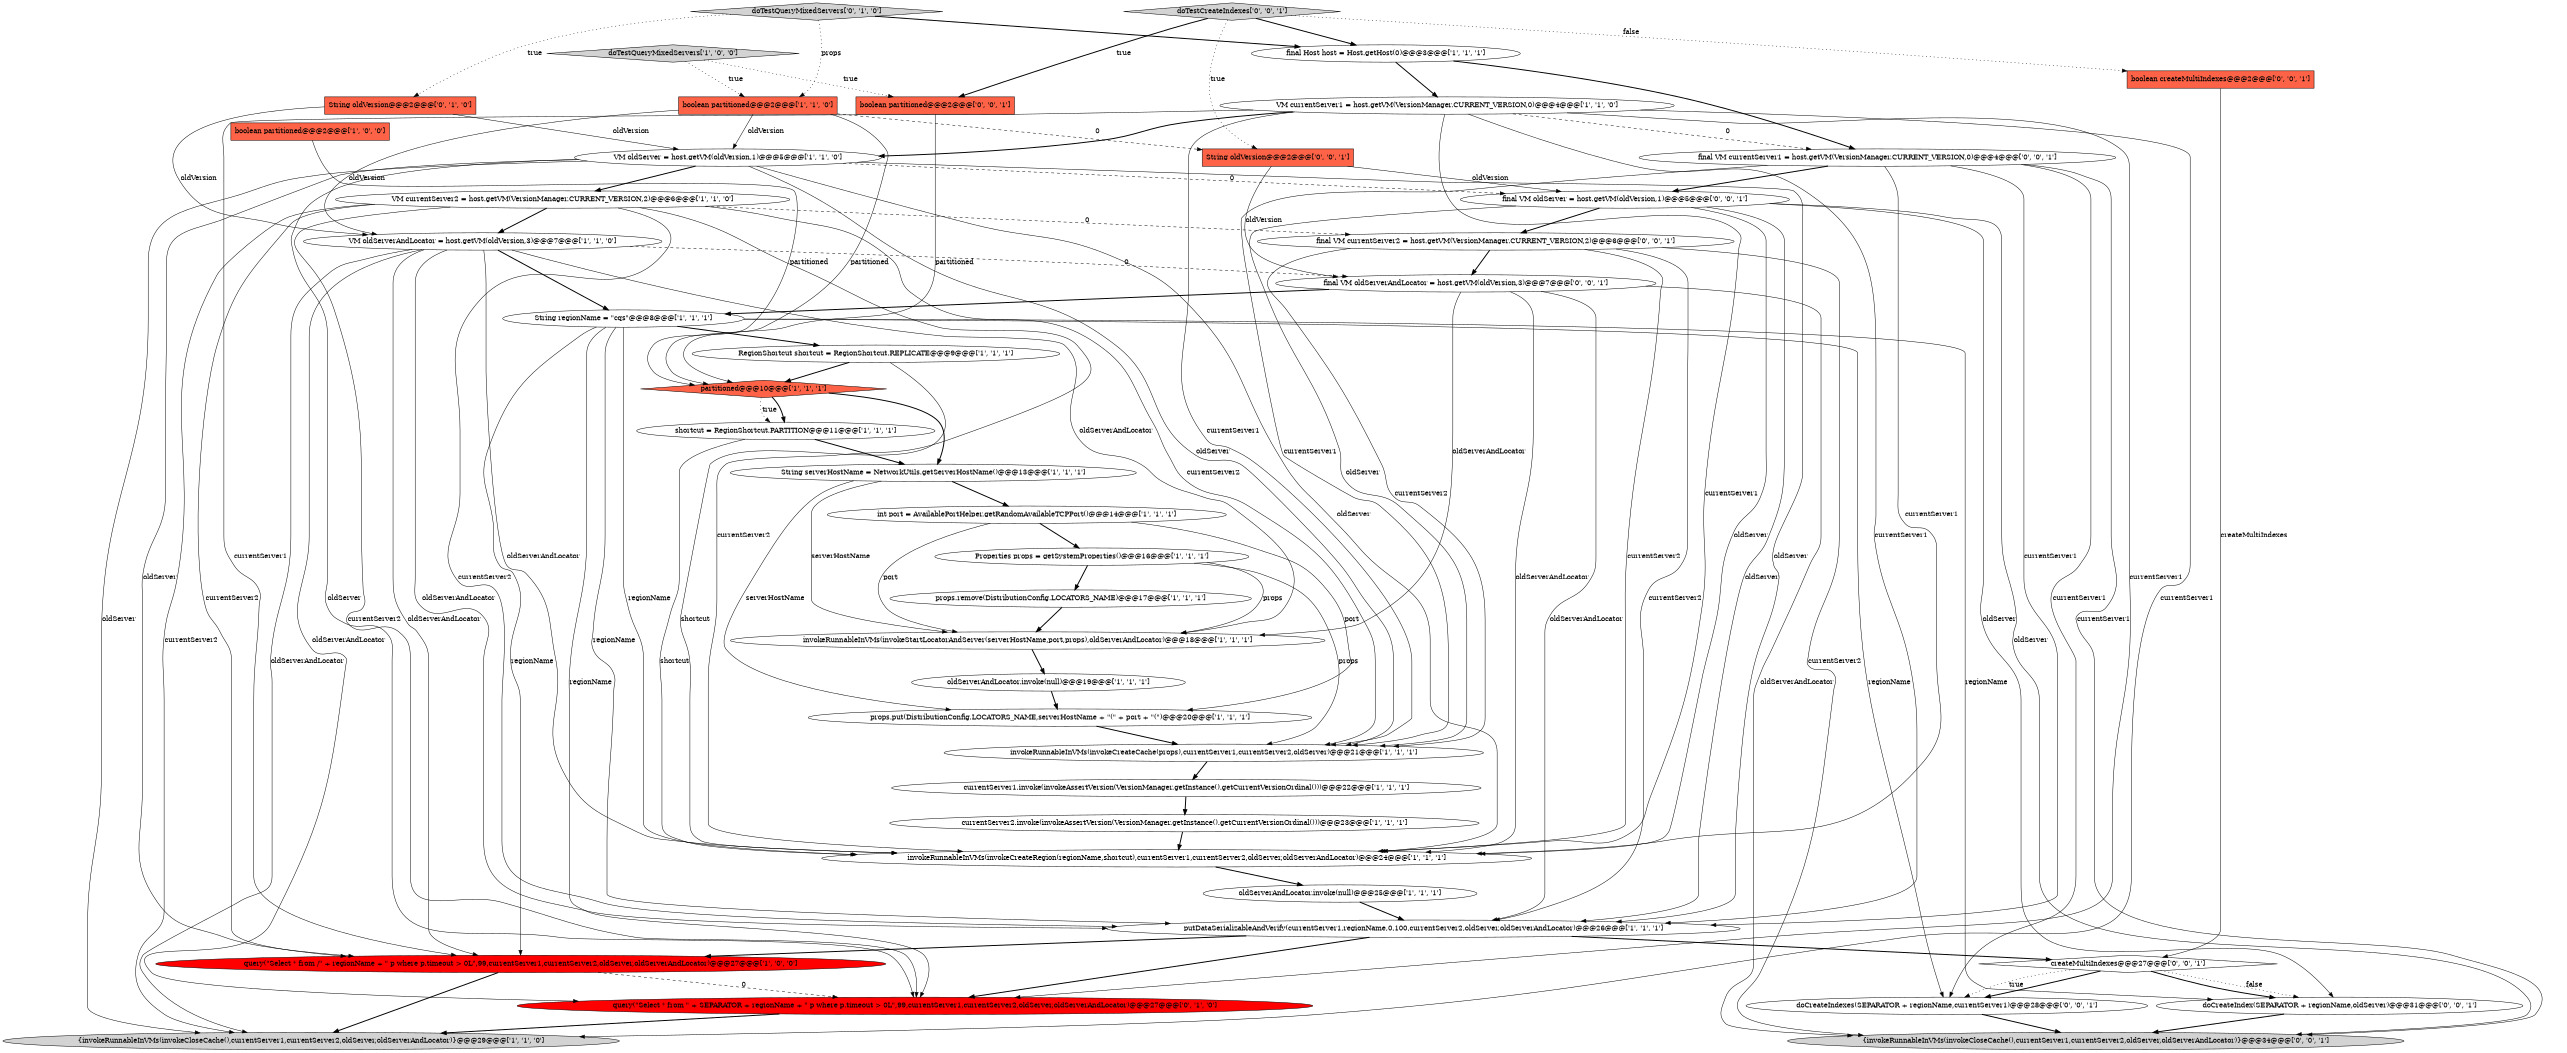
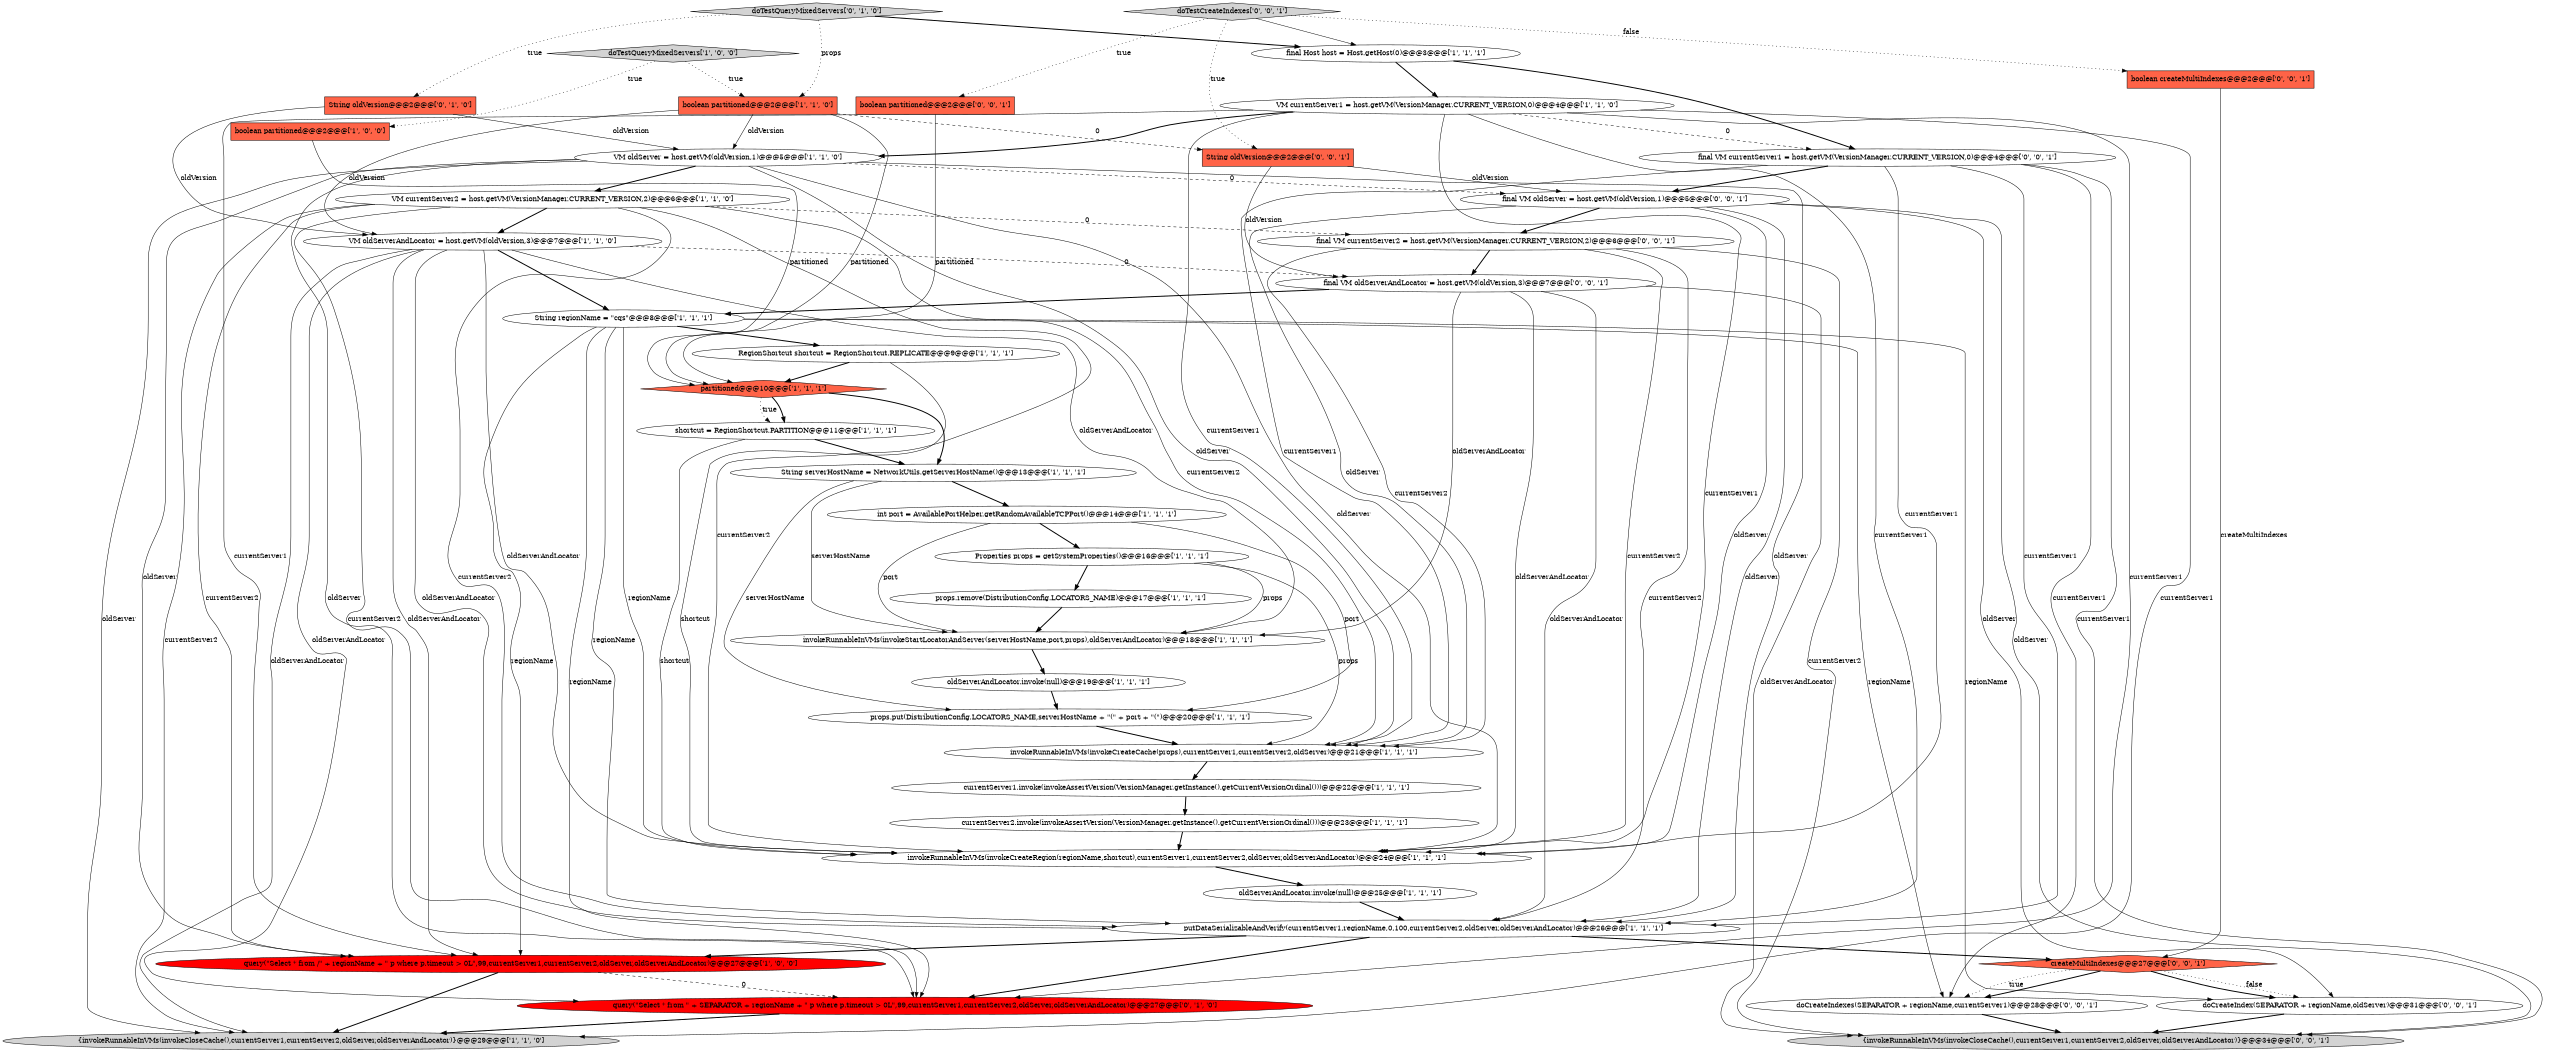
edge "doTestCreateIndexes['0', '0', '1']" -> "final Host host = Host.getHost(0)@@@3@@@['1', '1', '1']": style bold -> solid
edge "doTestCreateIndexes['0', '0', '1']" -> "boolean partitioned@@@2@@@['0', '0', '1']": style bold -> dotted
edge "doTestQueryMixedServers['1', '0', '0']" -> "boolean partitioned@@@2@@@['0', '0', '1']": now "doTestQueryMixedServers['1', '0', '0']" -> "boolean partitioned@@@2@@@['1', '0', '0']"
node "createMultiIndexes@@@27@@@['0', '0', '1']": fillcolor white -> tomato
